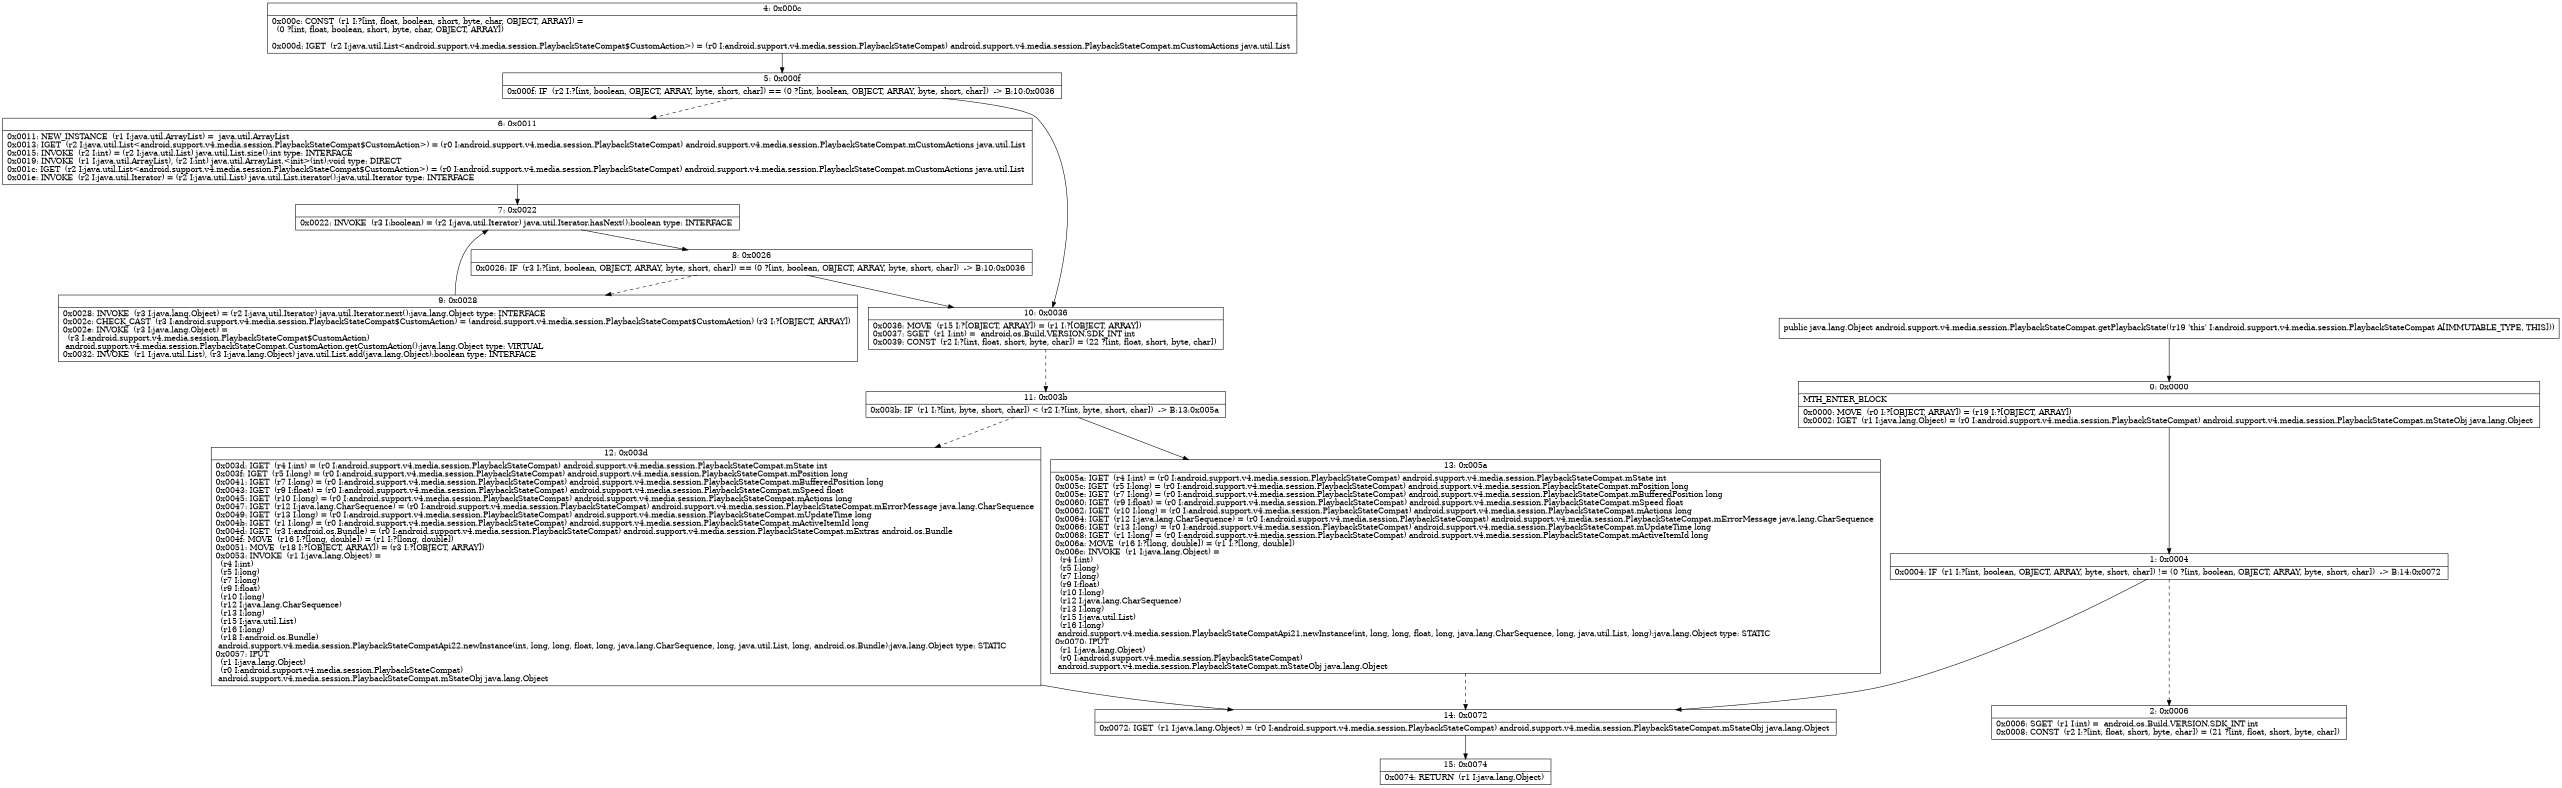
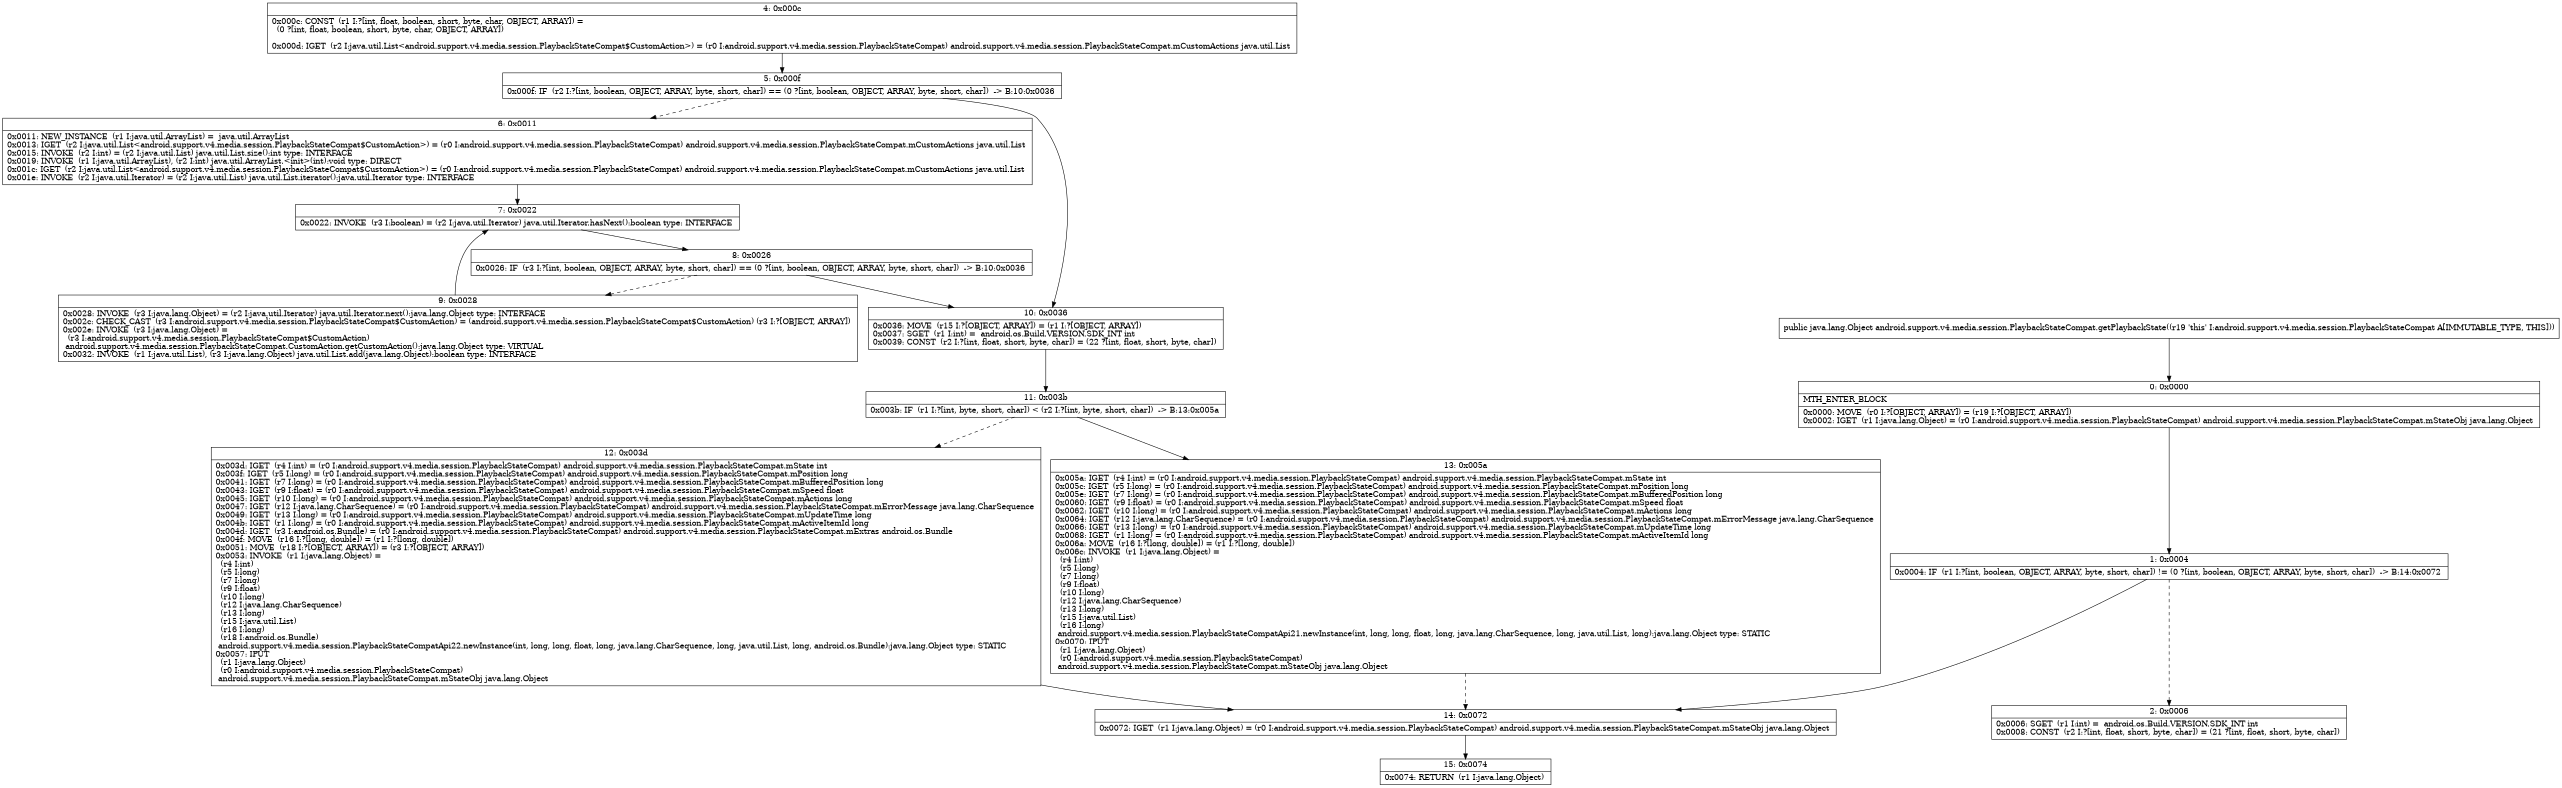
edge "10: 0x0036" -> "11: 0x003b": style dashed -> solid
